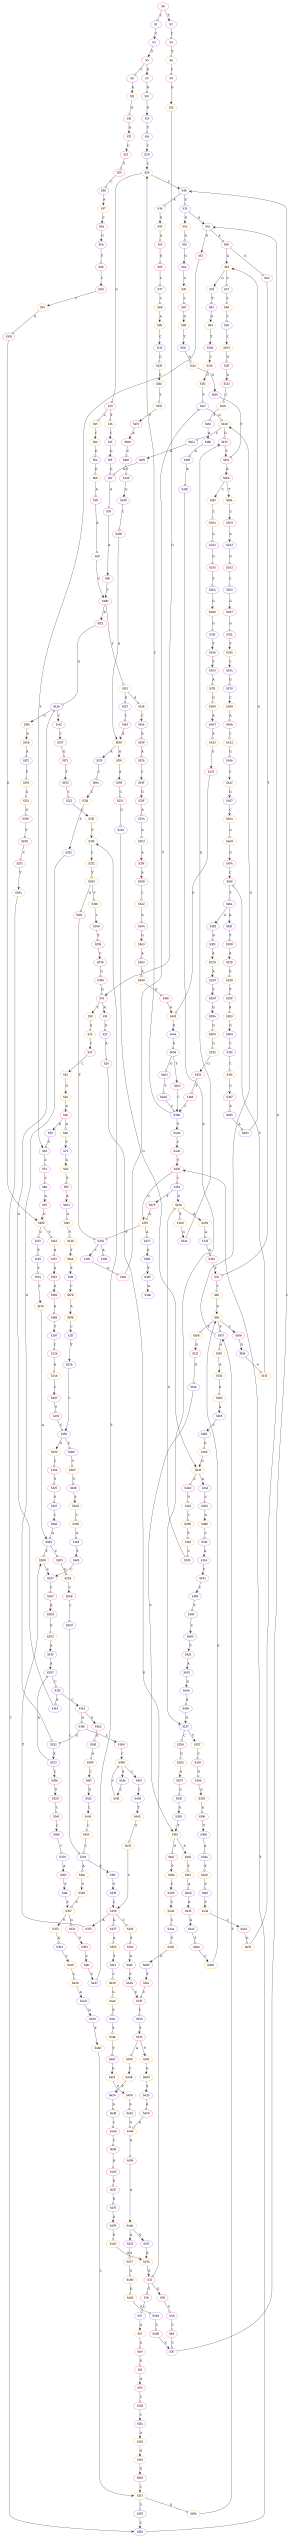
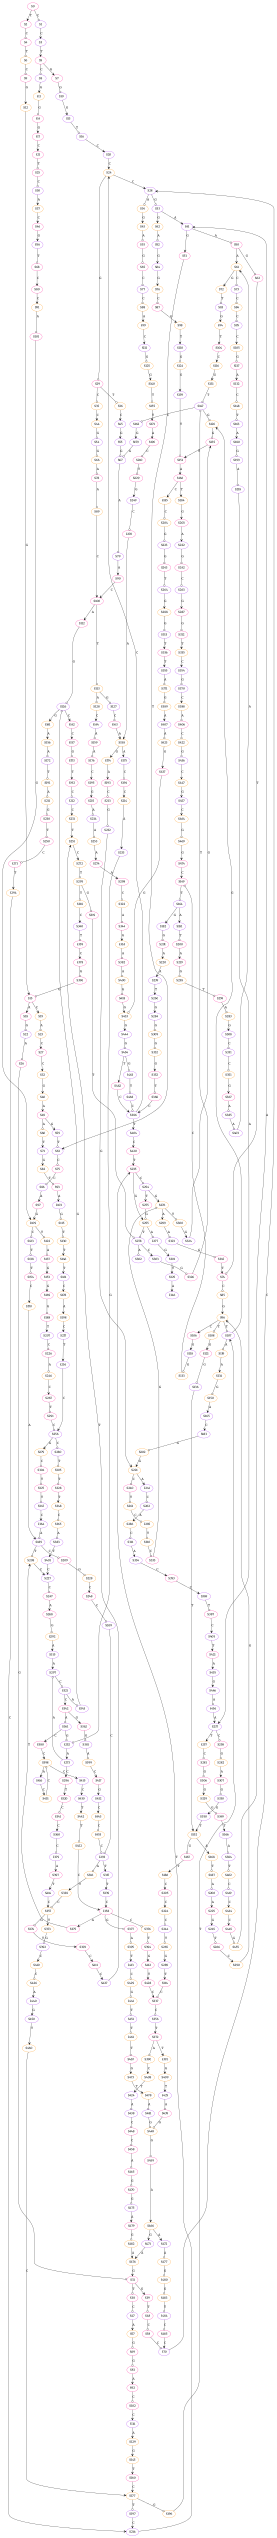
edge "S120" -> "S162": now "S147" -> "S162"
